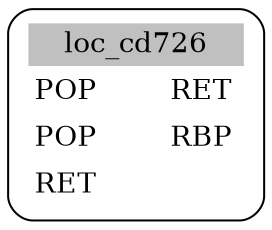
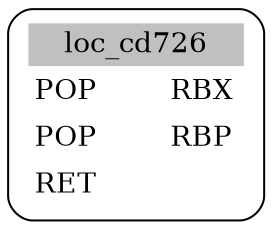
node "loc_cd726": text "POP        RET" -> "POP        RBX"
